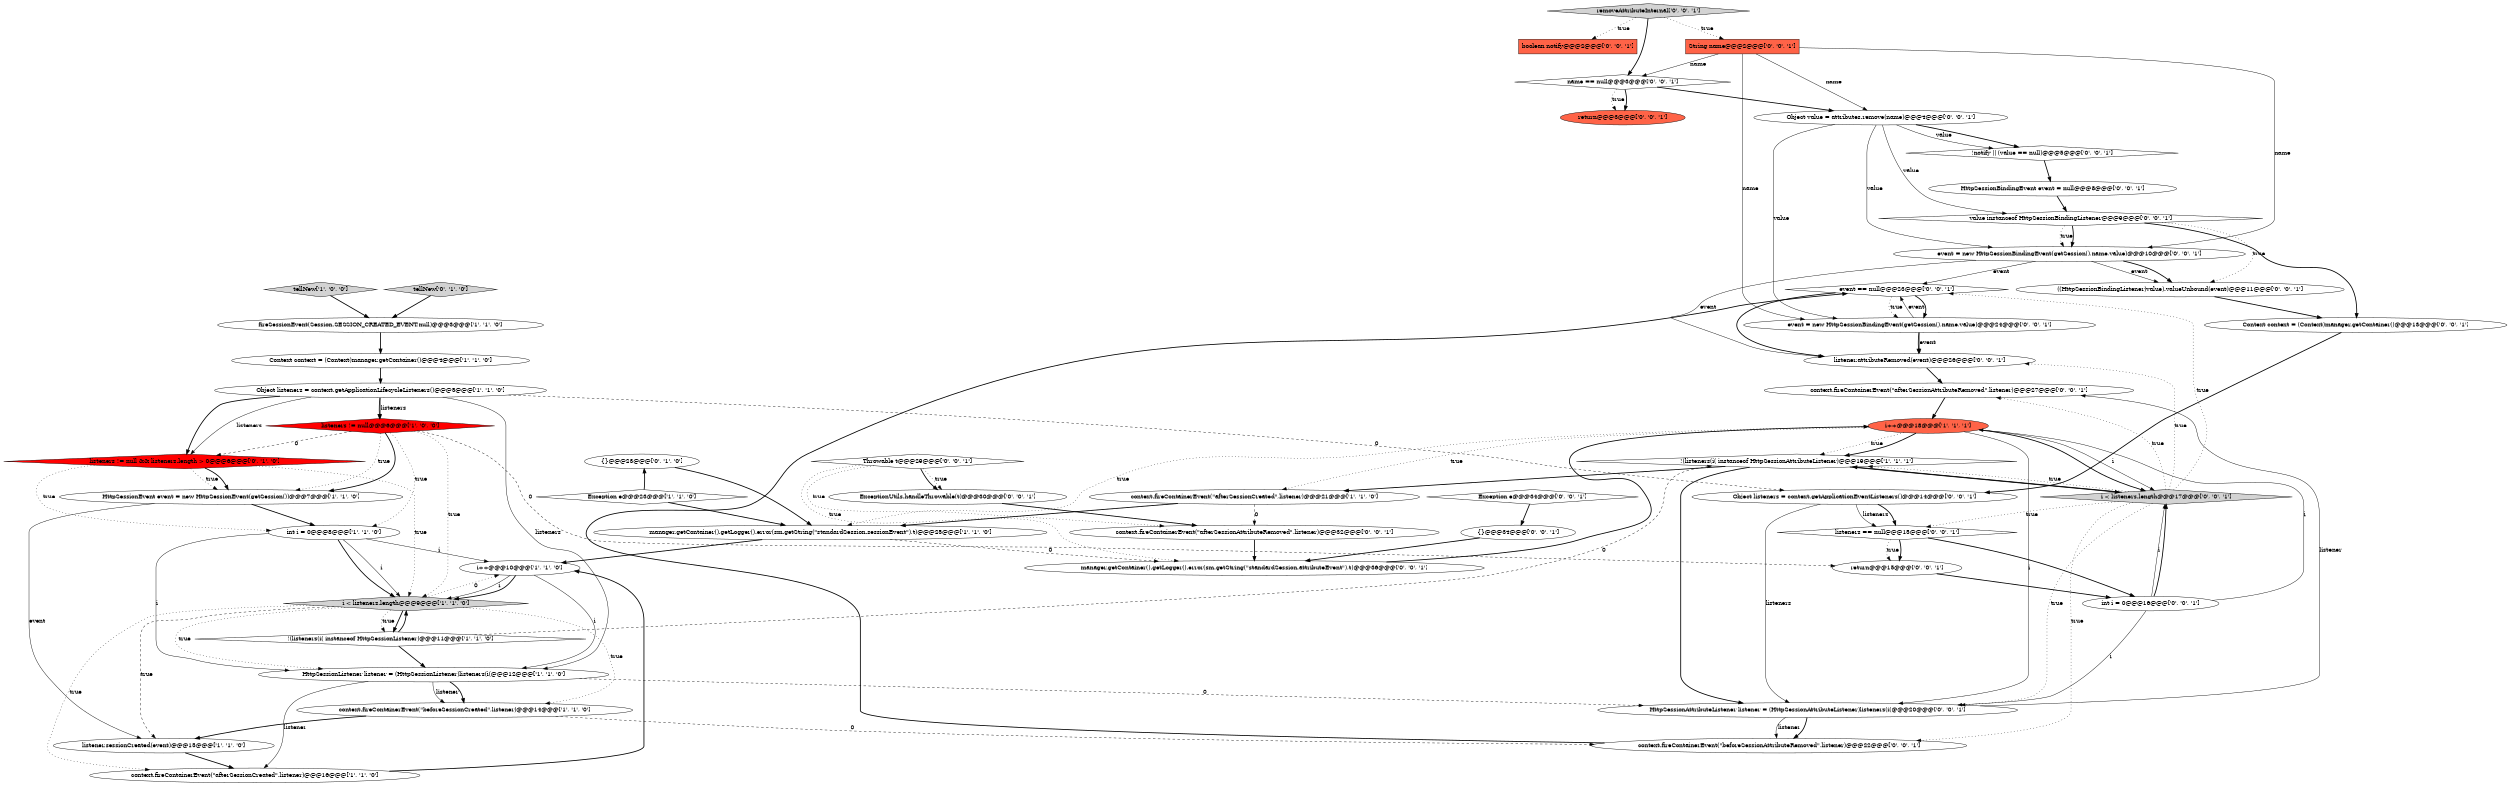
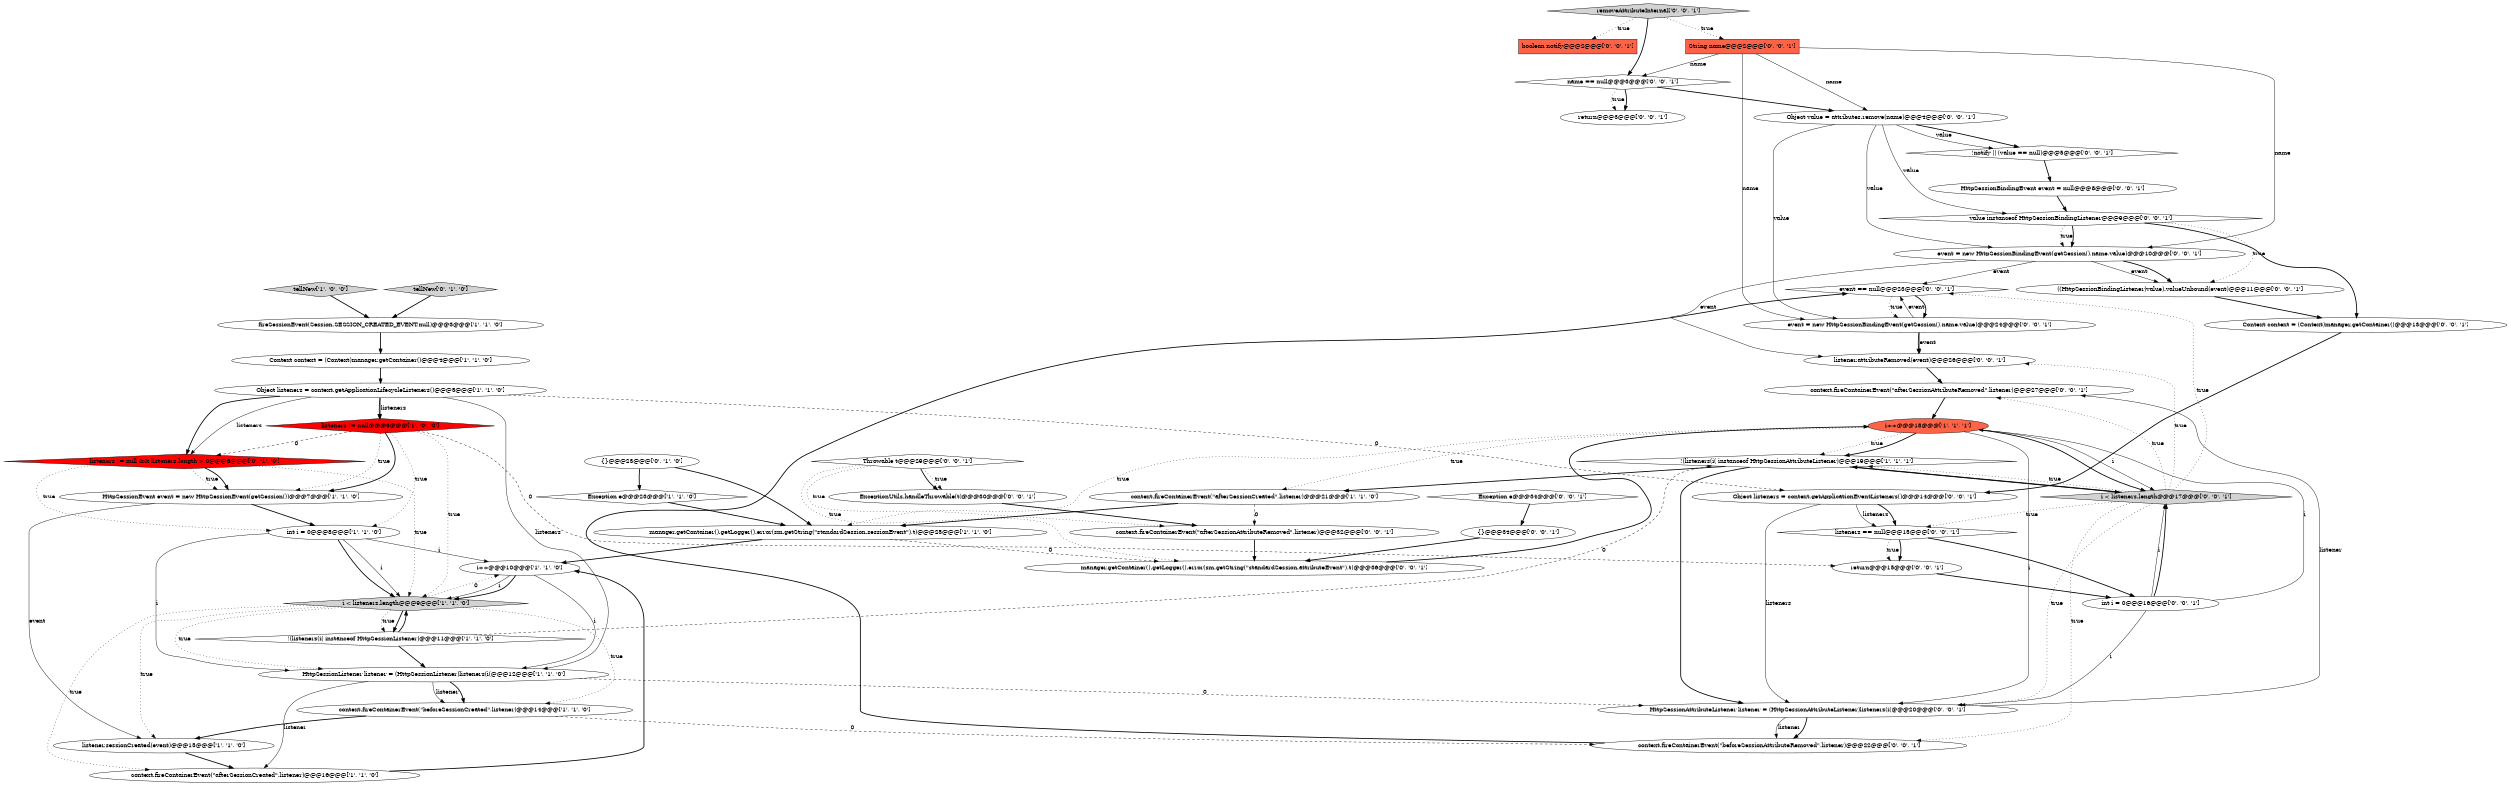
node "return@@@3@@@['0', '0', '1']": fillcolor tomato -> white
edge "event == null@@@23@@@['0', '0', '1']" -> "listener.attributeRemoved(event)@@@26@@@['0', '0', '1']": removed
edge "Exception e@@@23@@@['1', '1', '0']" -> "{}@@@23@@@['0', '1', '0']": reversed
edge "i < listeners.length@@@9@@@['1', '1', '0']" -> "listener.sessionCreated(event)@@@15@@@['1', '1', '0']": style dashed -> dotted
